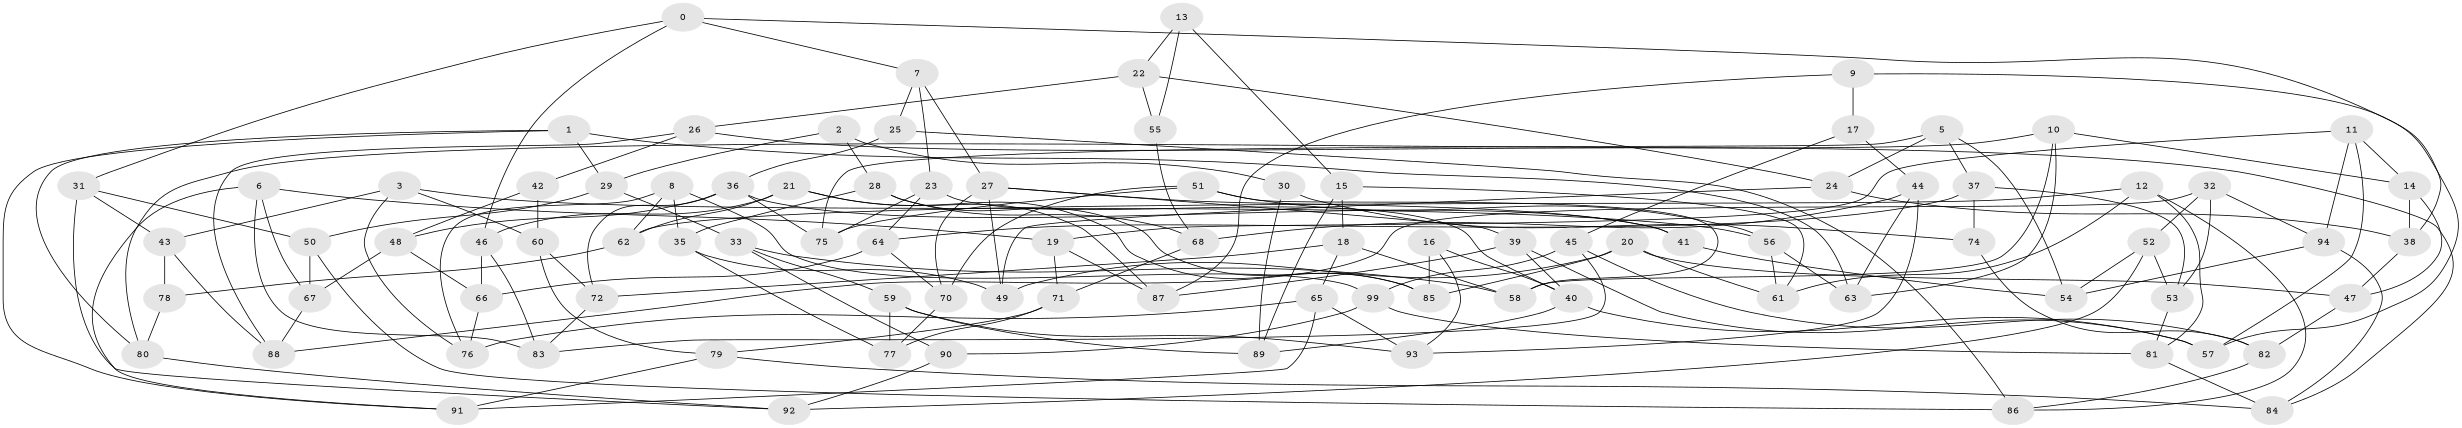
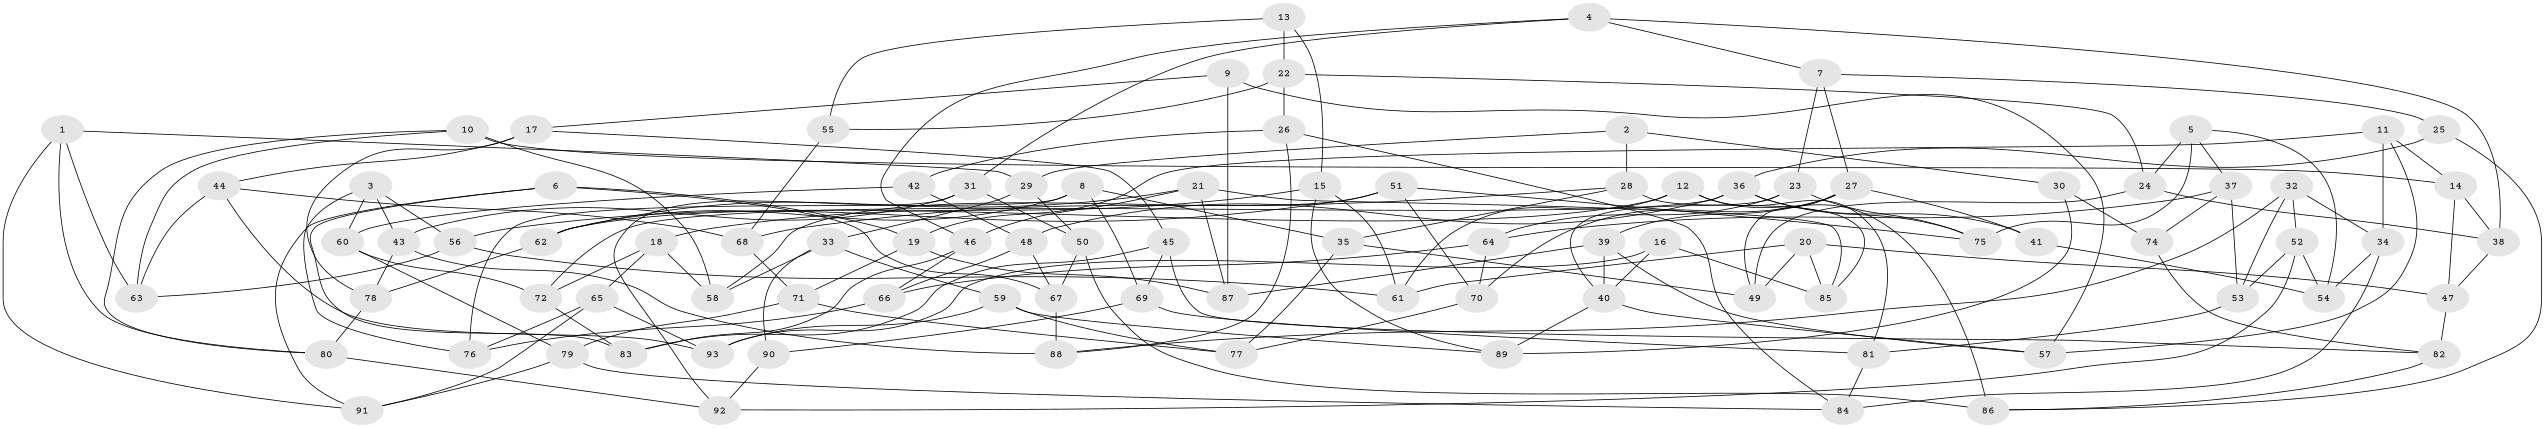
node "0": label "0" -> "4"
edge "17" -- "78": added
node "94": label "94" -> "34"
node "99": label "99" -> "69"
